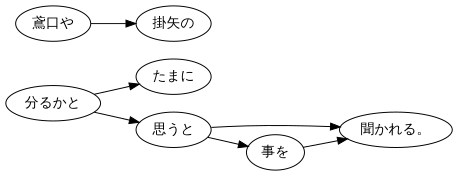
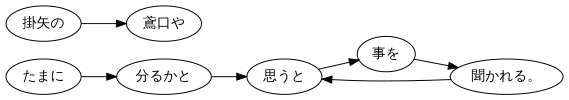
edge "鳶口や" -> "掛矢の": reversed
edge "分るかと" -> "たまに": reversed
edge "思うと" -> "聞かれる。": reversed
